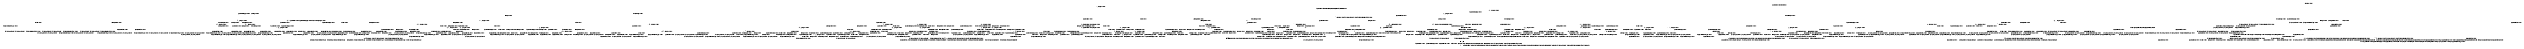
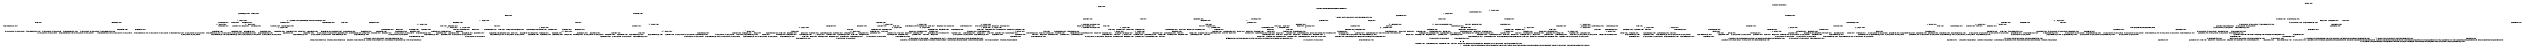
edge "s4" -> "s58": now "s39" -> "s58"
edge "s21" -> "s16": removed, label "CHANGE_CIPHER_SPEC / TIMEOUT"
